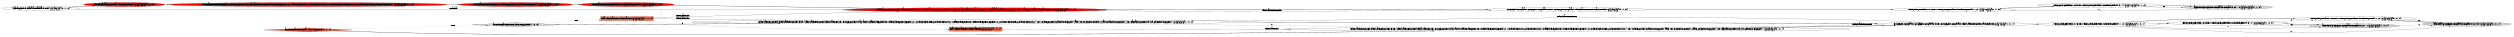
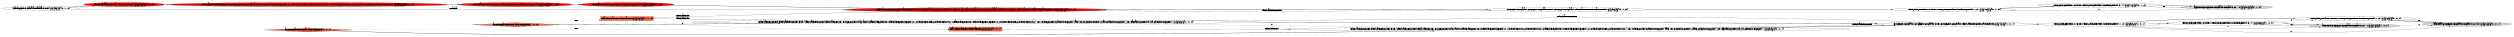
node "assertCompareToForDecsWithGroupByItems['1', '0', '0']": fillcolor lightgray -> tomato
edge "assertCompareToForEqualWithGroupByItems['0', '0', '1']" -> "assertCompareToForDecsWithGroupByItems['1', '0', '0']": now "assertCompareToForEqualWithGroupByItems['0', '0', '1']" -> "final SelectStatement selectStatement@@@2@@@['0', '0', '1']"
